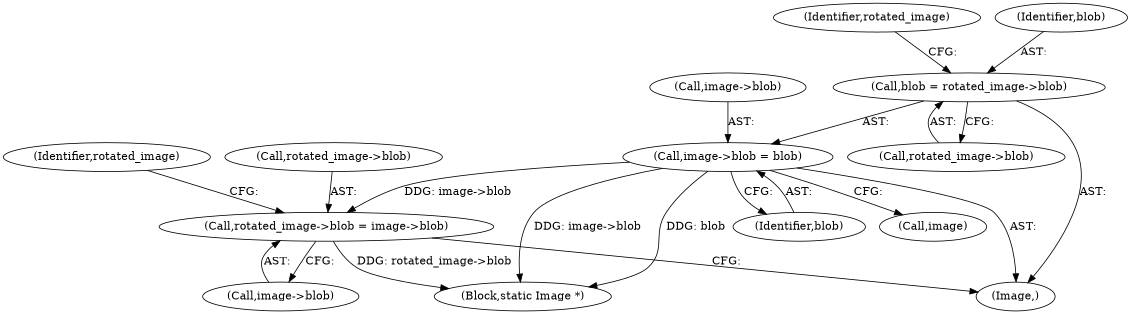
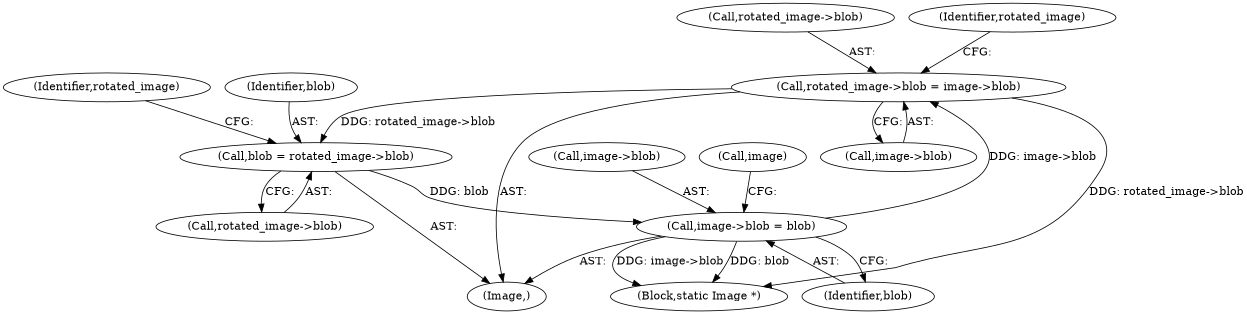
edge "(Call,rotated_image->blob = image->blob)" -> "(Call,blob = rotated_image->blob)": added, label "DDG: rotated_image->blob"
edge "(Call,blob = rotated_image->blob)" -> "(Call,image->blob = blob)": label "AST: " -> "DDG: blob"
edge "(Call,image->blob = blob)" -> "(Call,image)": reversed
edge "(Call,rotated_image->blob = image->blob)" -> "(Image,)": label "CFG: " -> "AST: "
